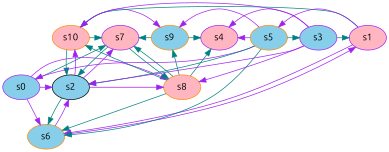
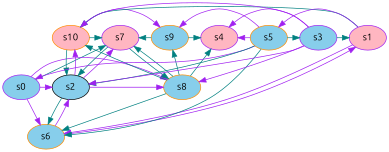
node "s8": fillcolor lightpink -> skyblue
